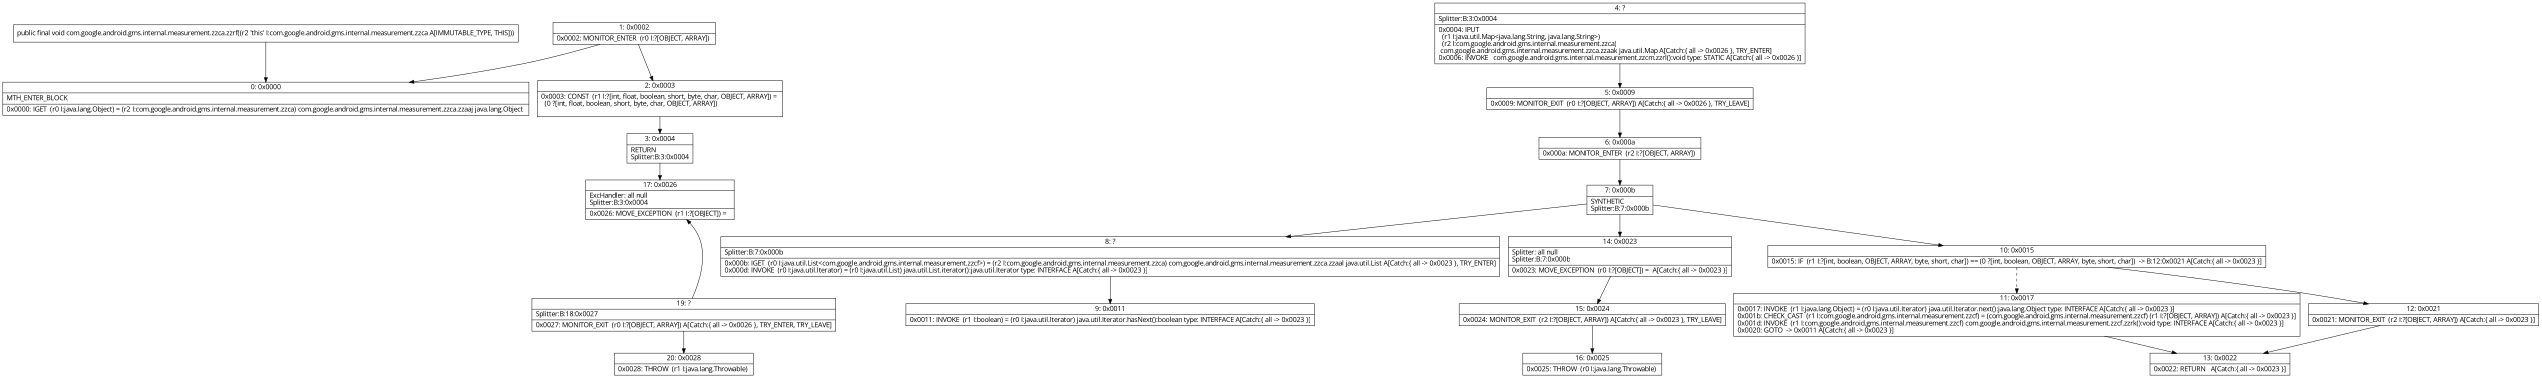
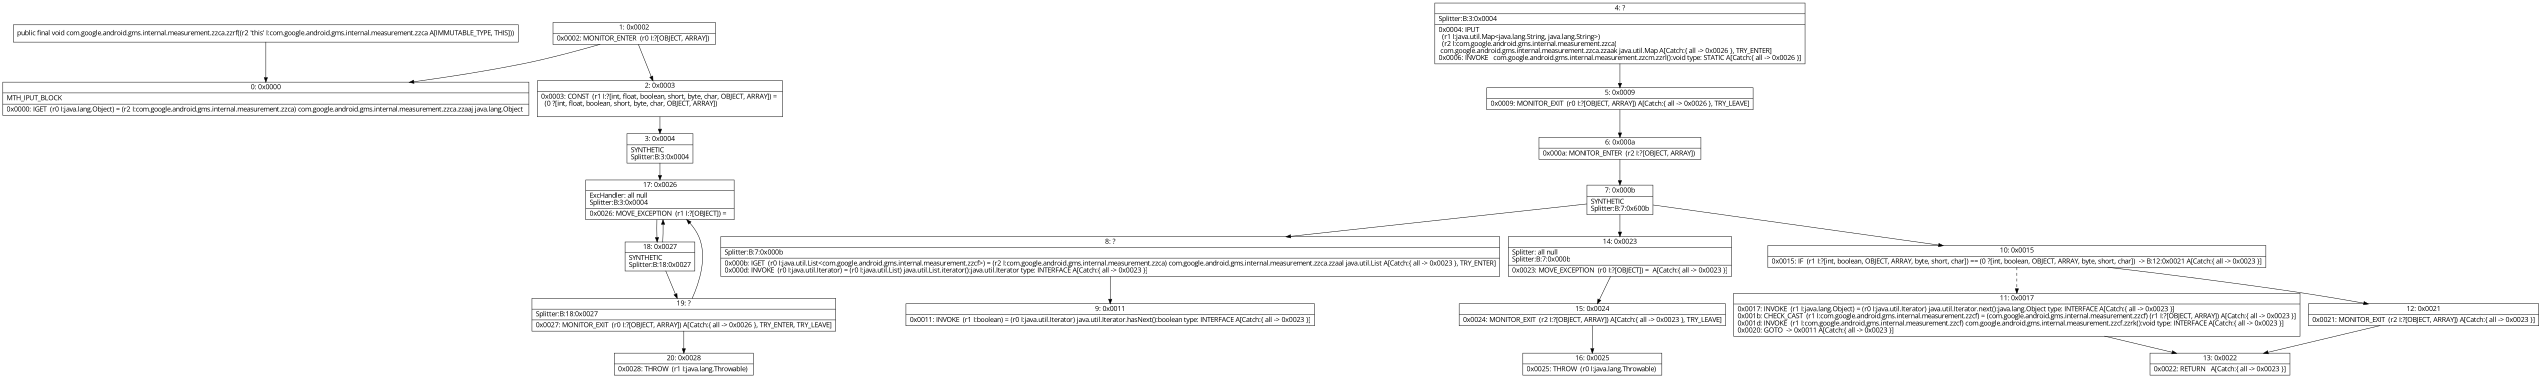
node "0: 0x0000": text "MTH_ENTER_BLOCK" -> "MTH_IPUT_BLOCK"
node "3: 0x0004": text "RETURN" -> "SYNTHETIC"
node "7: 0x000b": text "Splitter:B:7:0x000b" -> "Splitter:B:7:0x600b"
node "18: 0x0027": added
